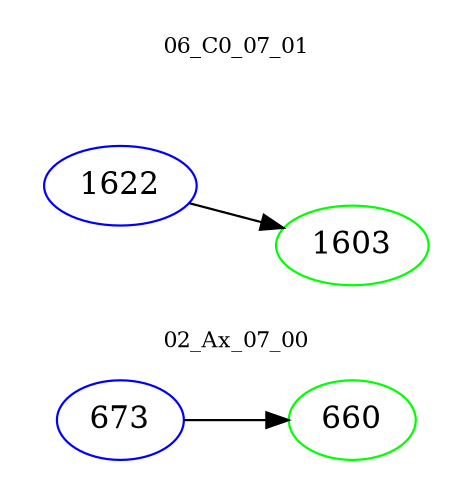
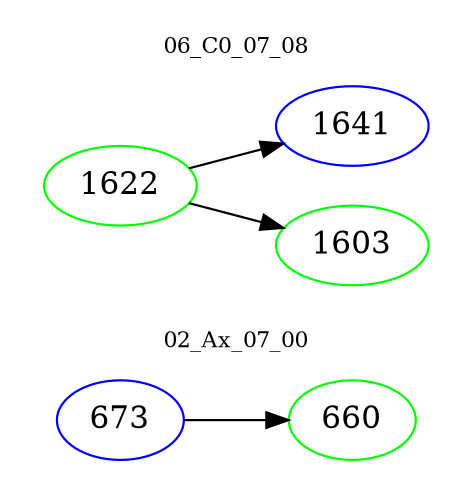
cluster "06_C0_07_01": label "06_C0_07_01" -> "06_C0_07_08"
node "1641": added
node "1622": color blue -> green
